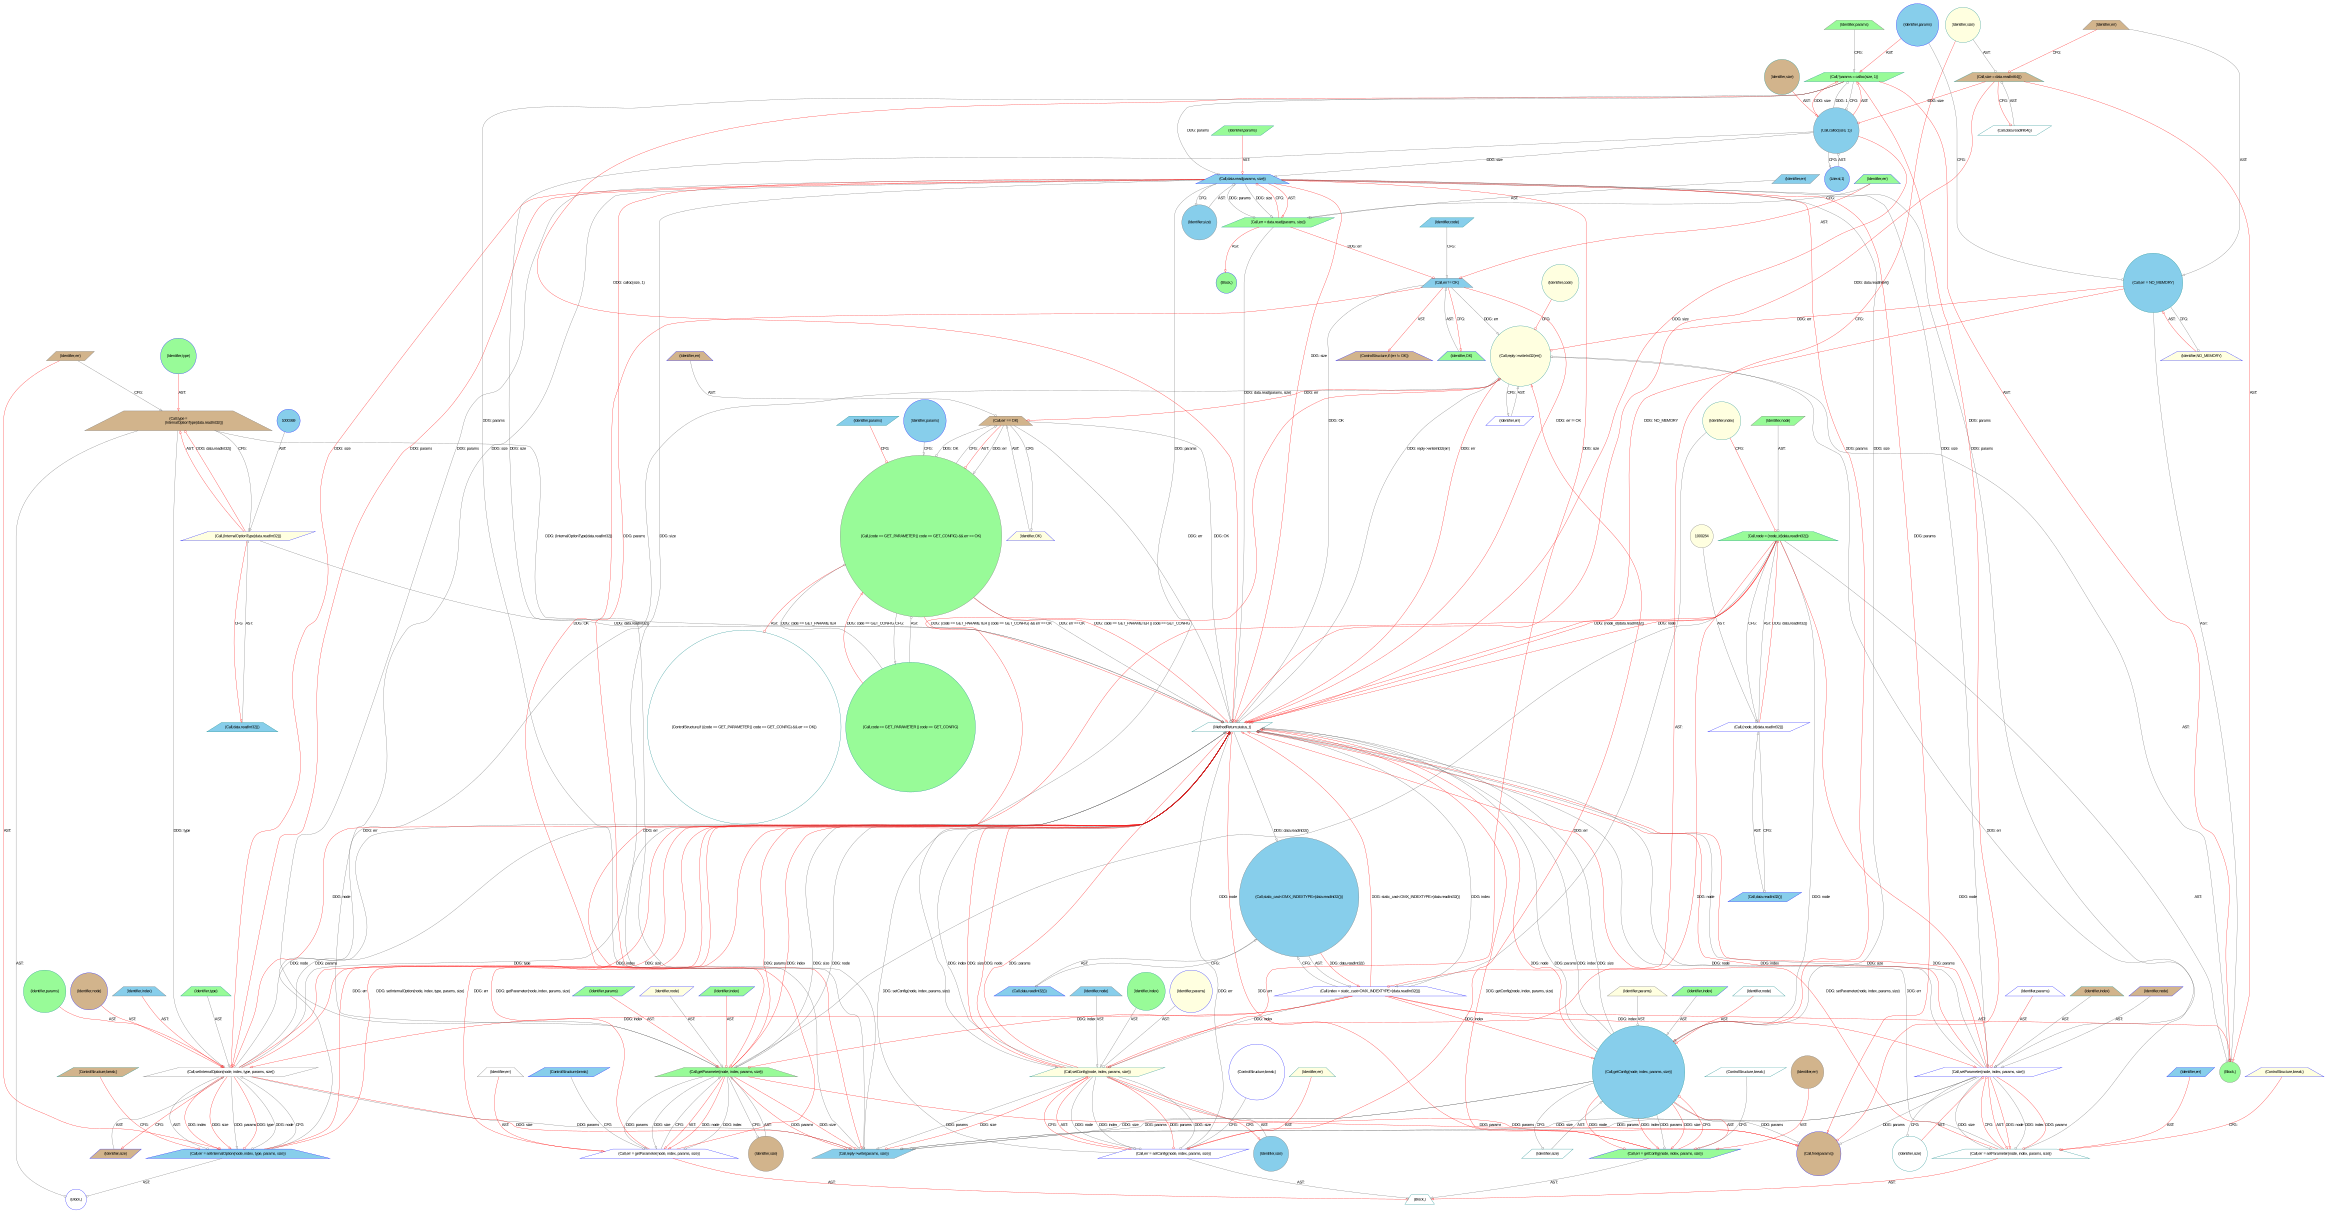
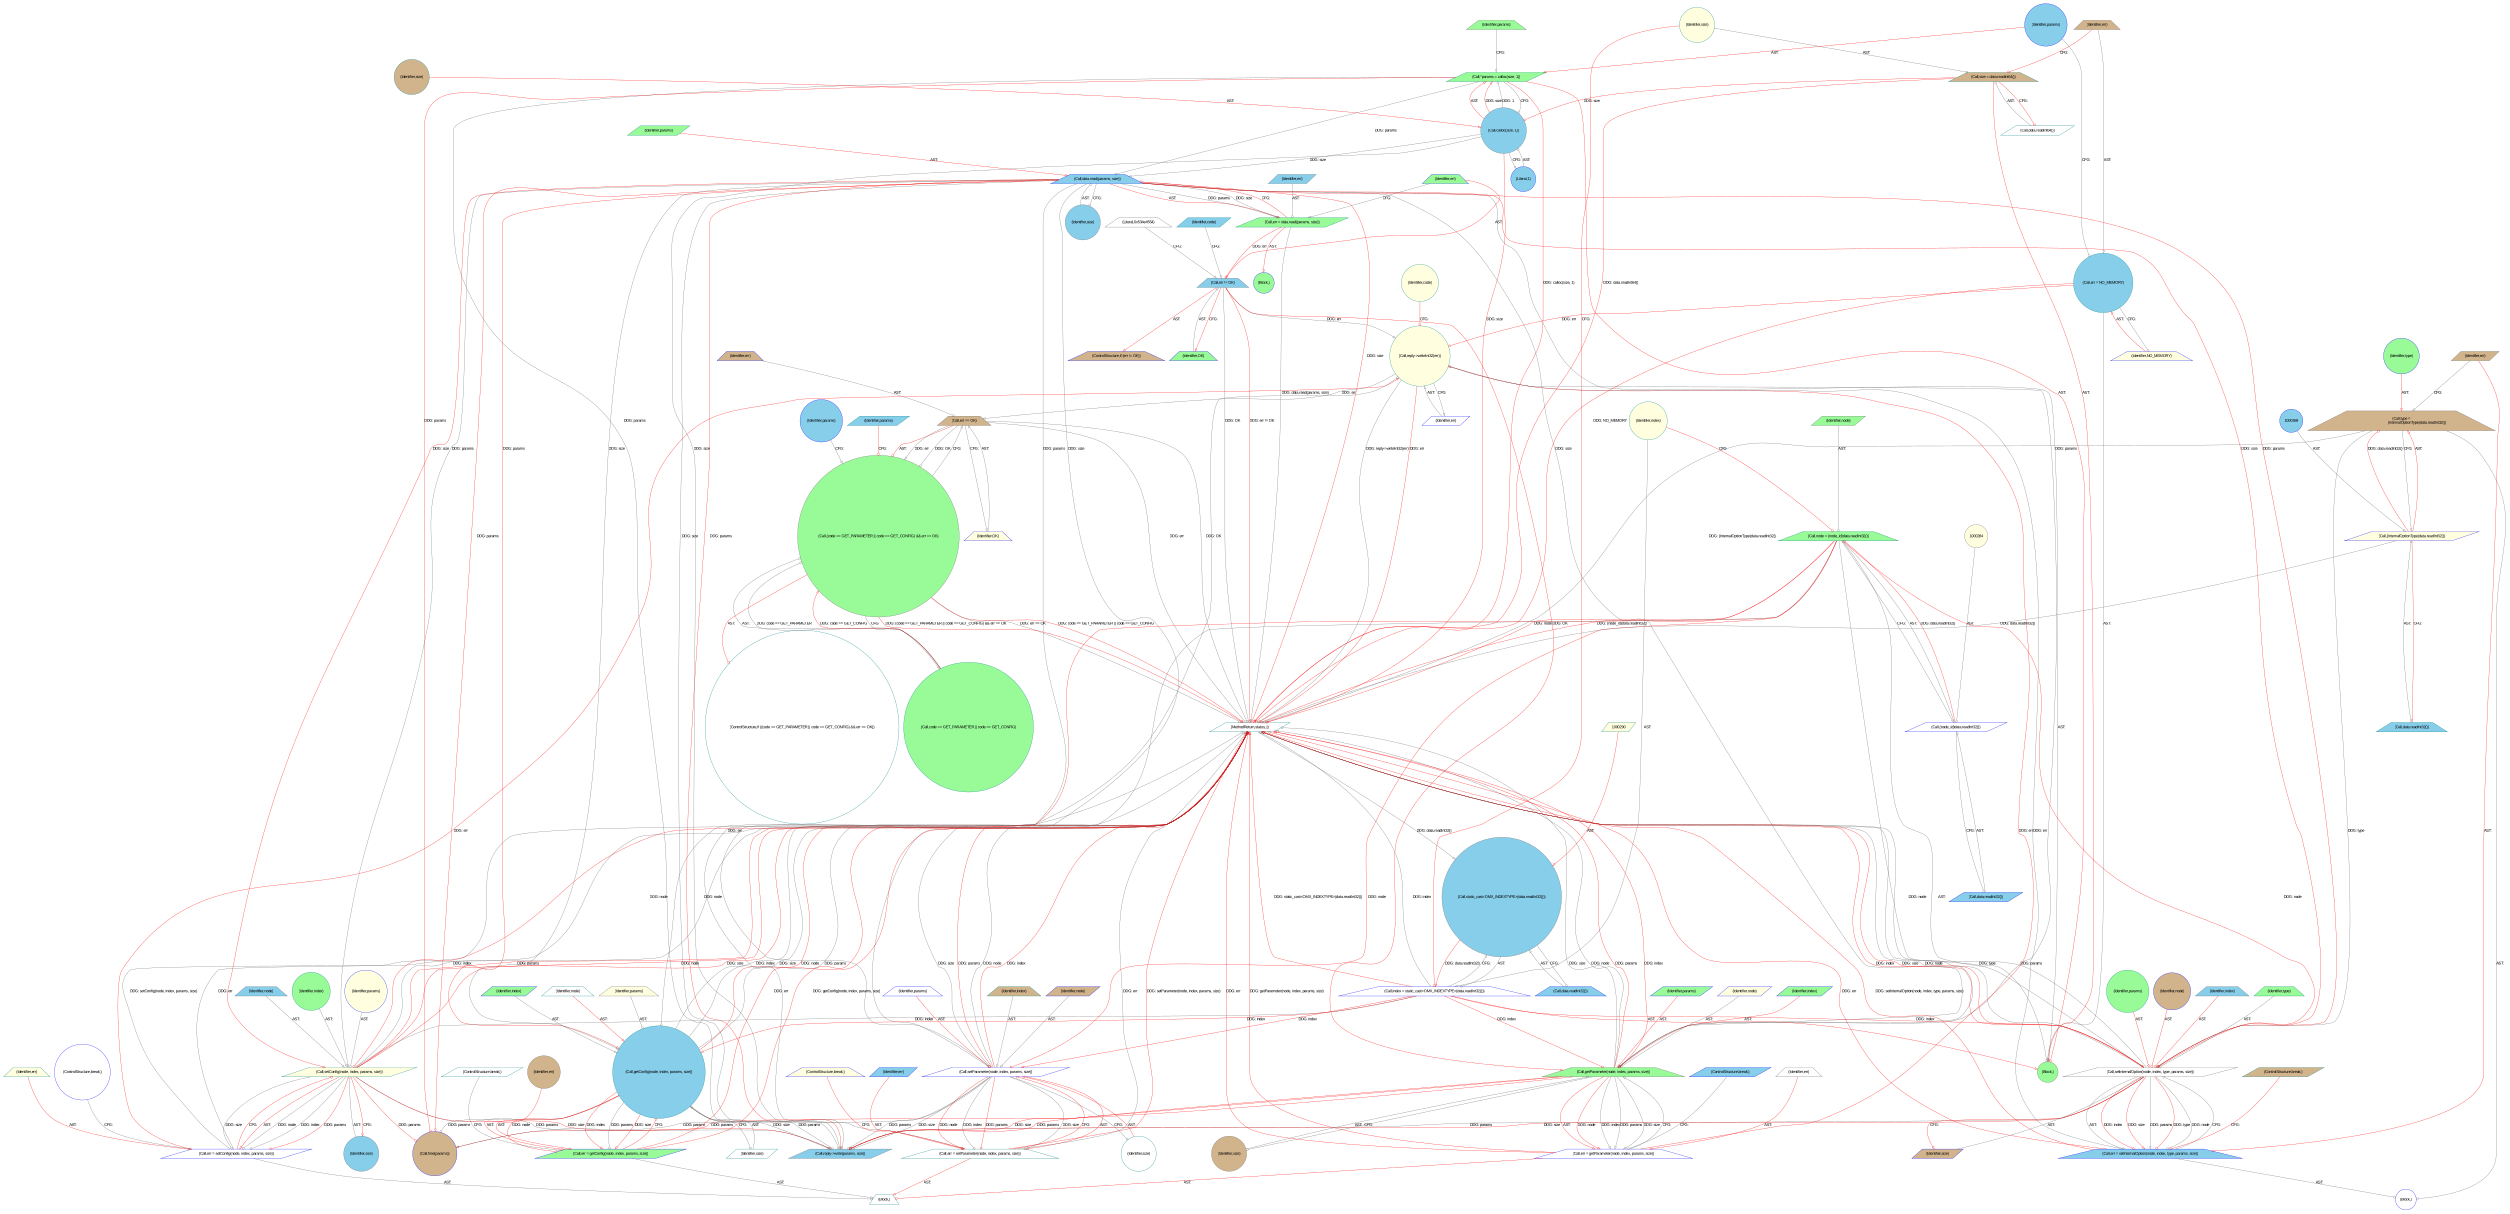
node "(Literal,0x534e4554)": added
edge "(Call,reply->writeInt32(err))" -> "(Call,err == OK)": color red -> gray40
node "1000290": added
